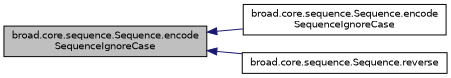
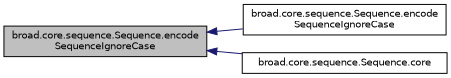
node "broad.core.sequence.Sequence.reverse": label "broad.core.sequence.Sequence.reverse" -> "broad.core.sequence.Sequence.core"
